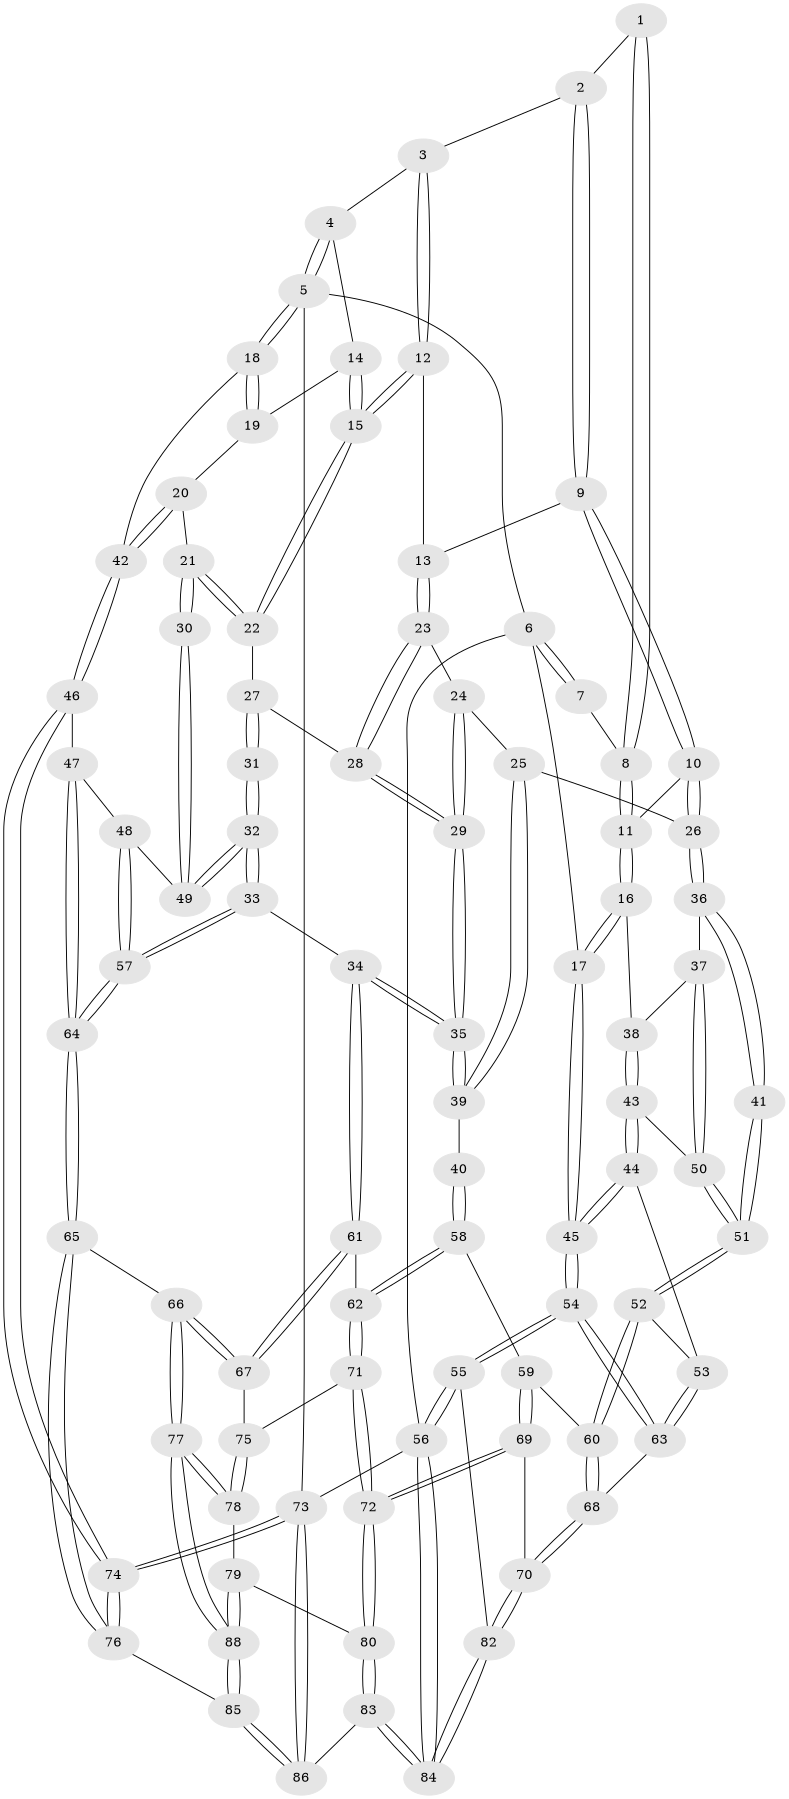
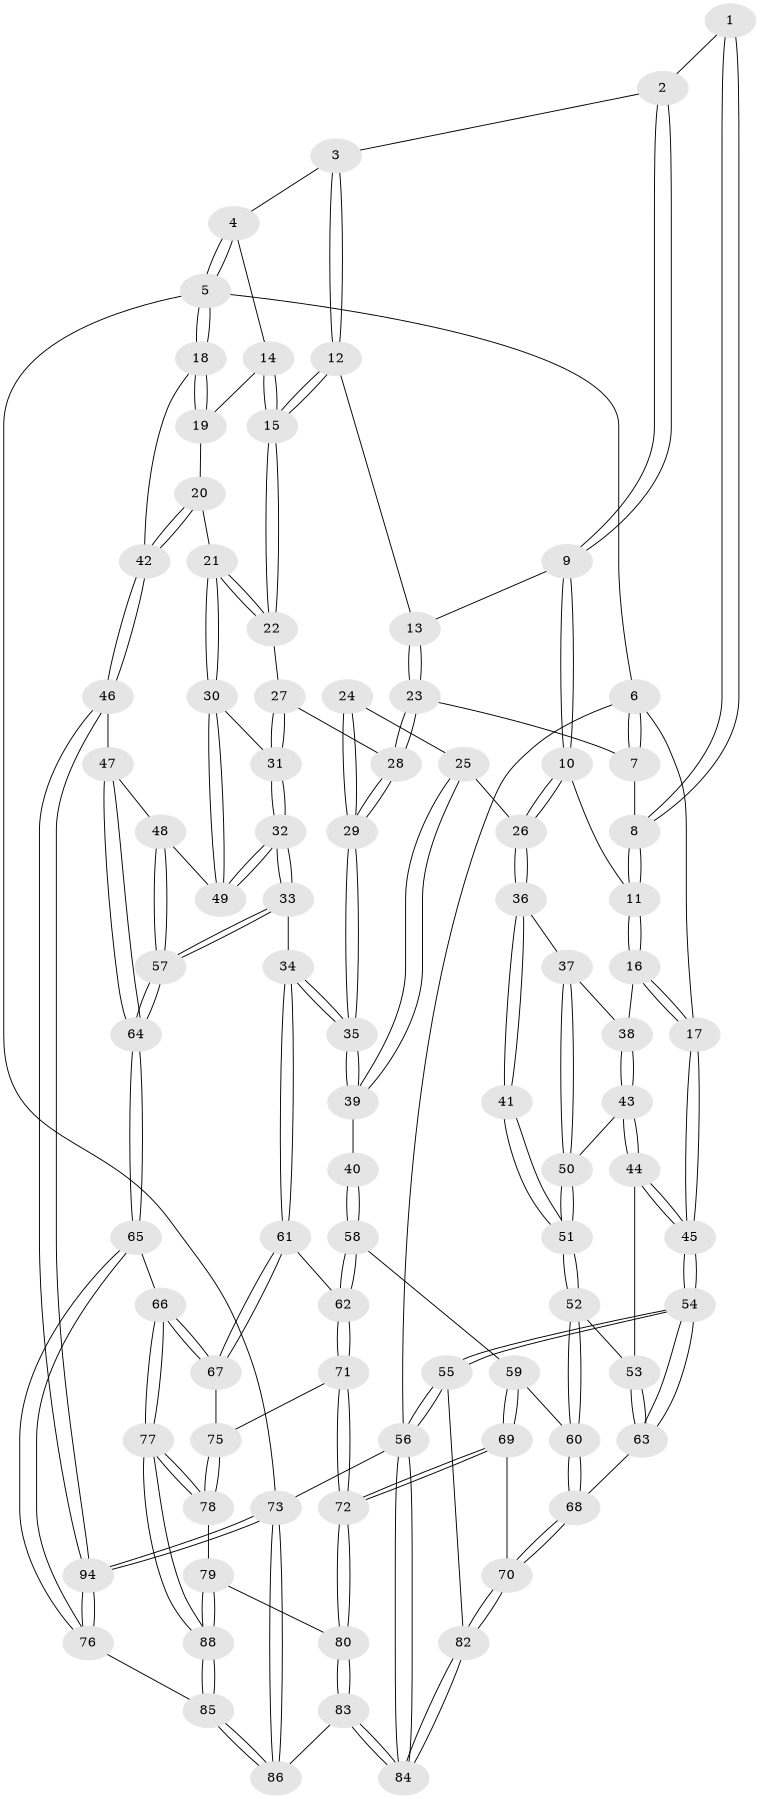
edge "23" -- "24": now "23" -- "7"
edge "30" -- "31": added
node "74": label "74" -> "94"
